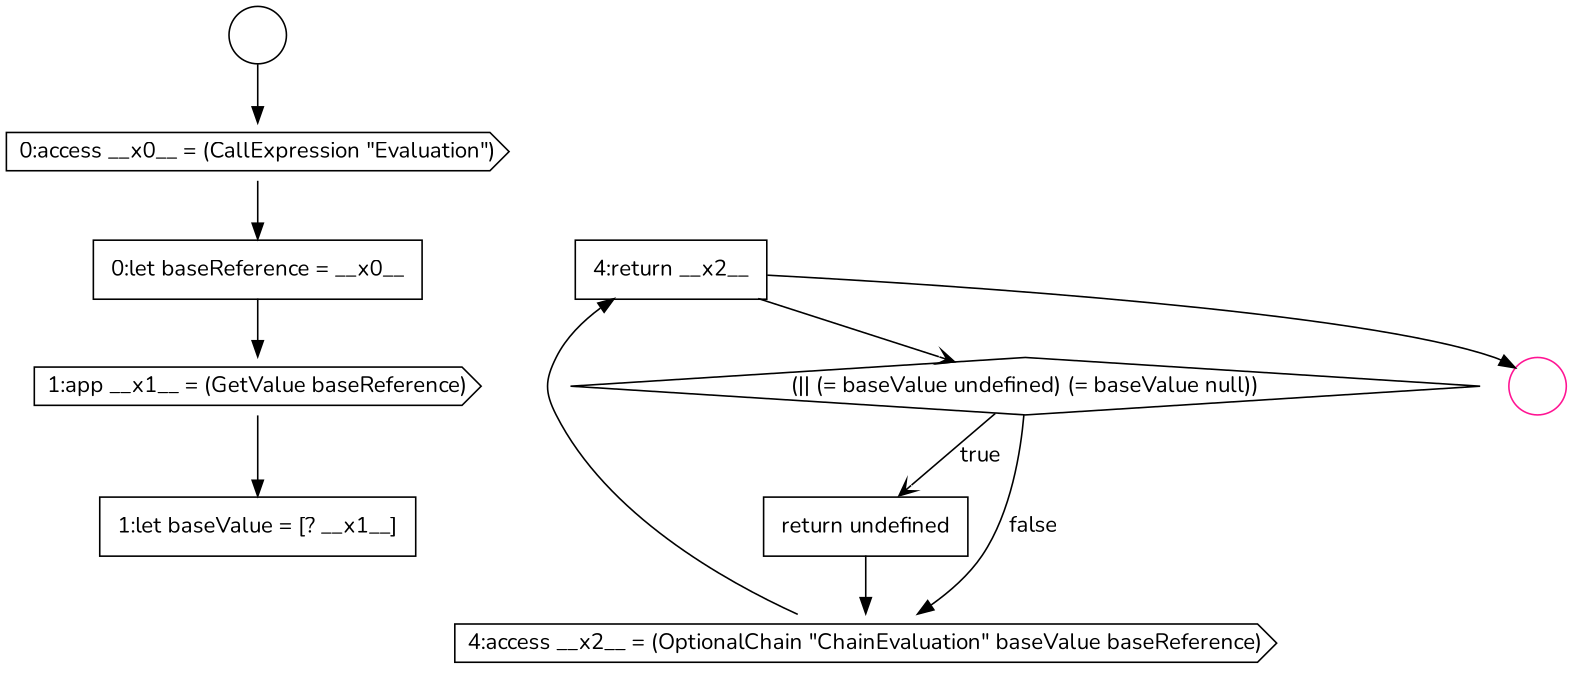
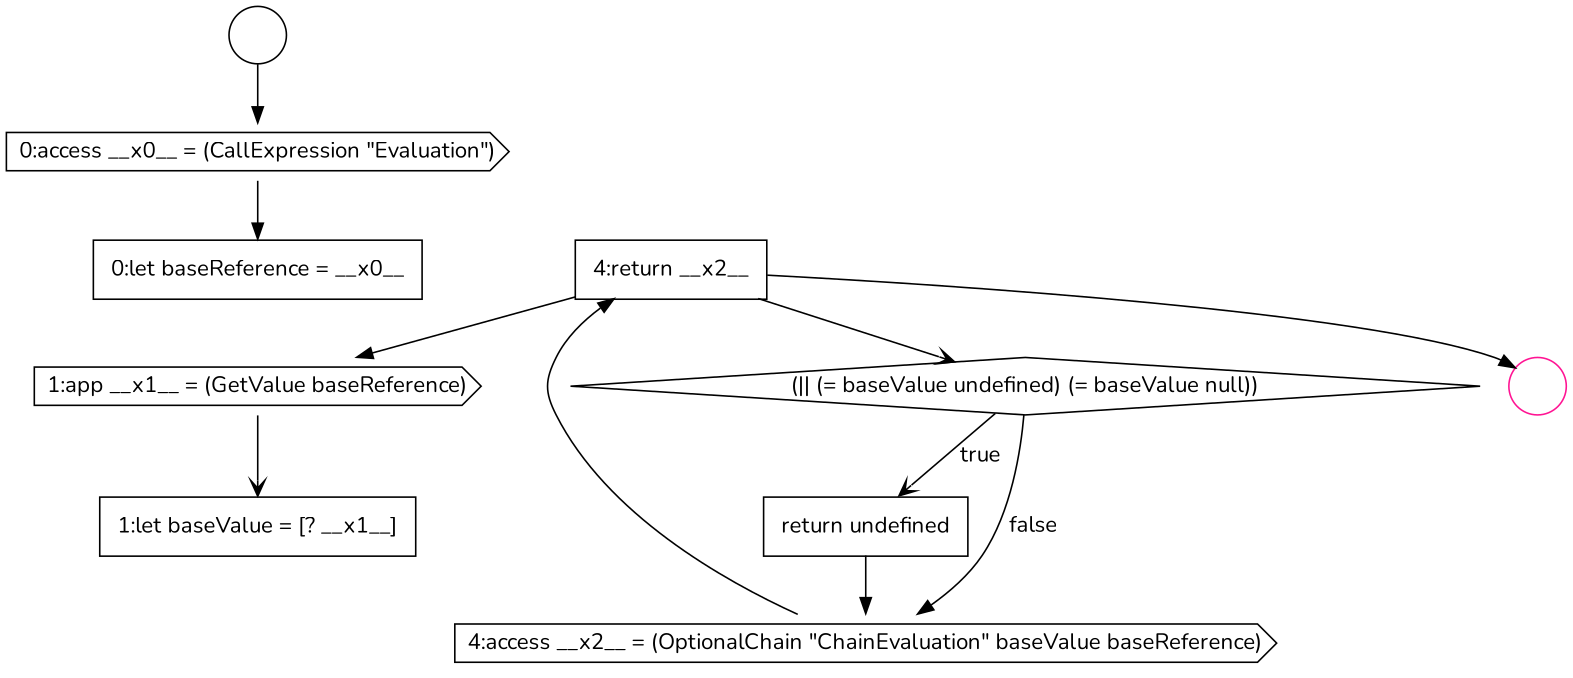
edge "0:let baseReference = __x0__" -> "1:app __x1__ = (GetValue baseReference)": now "4:return __x2__" -> "1:app __x1__ = (GetValue baseReference)"
edge "1:app __x1__ = (GetValue baseReference)" -> "1:let baseValue = [? __x1__]": arrowhead normal -> vee
